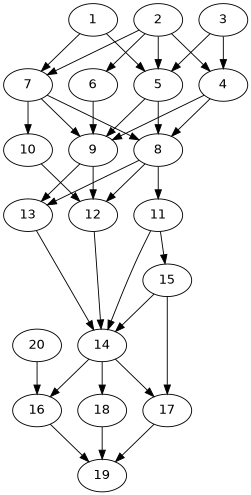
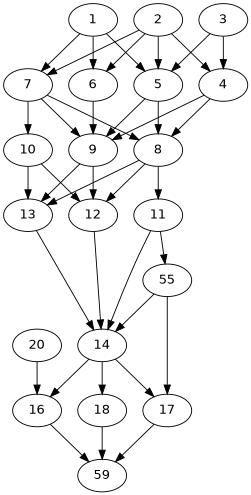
edge "1" -> "6": added
edge "10" -> "13": added
node "15": label "15" -> "55"
node "19": label "19" -> "59"
